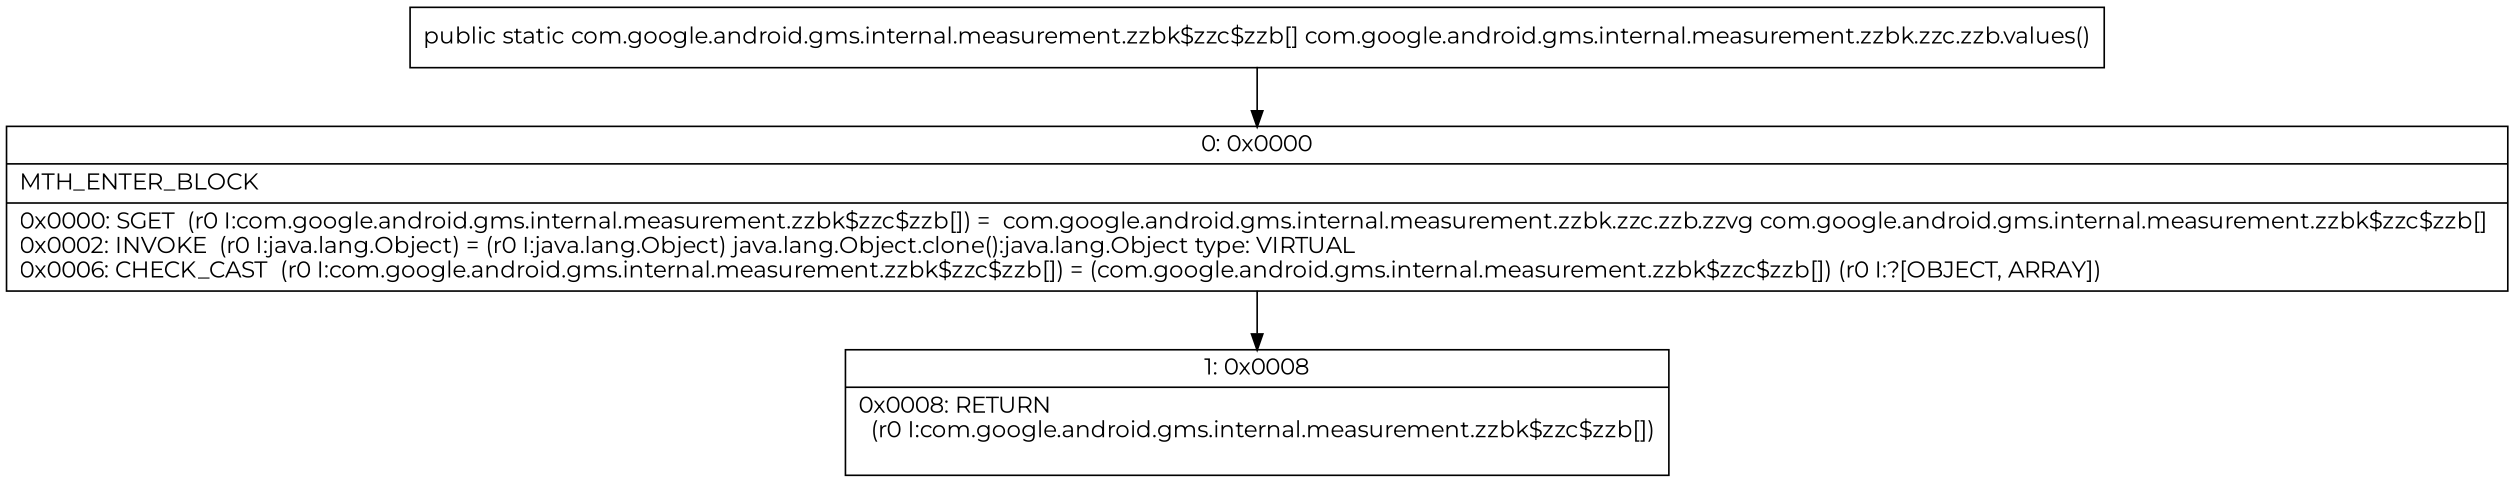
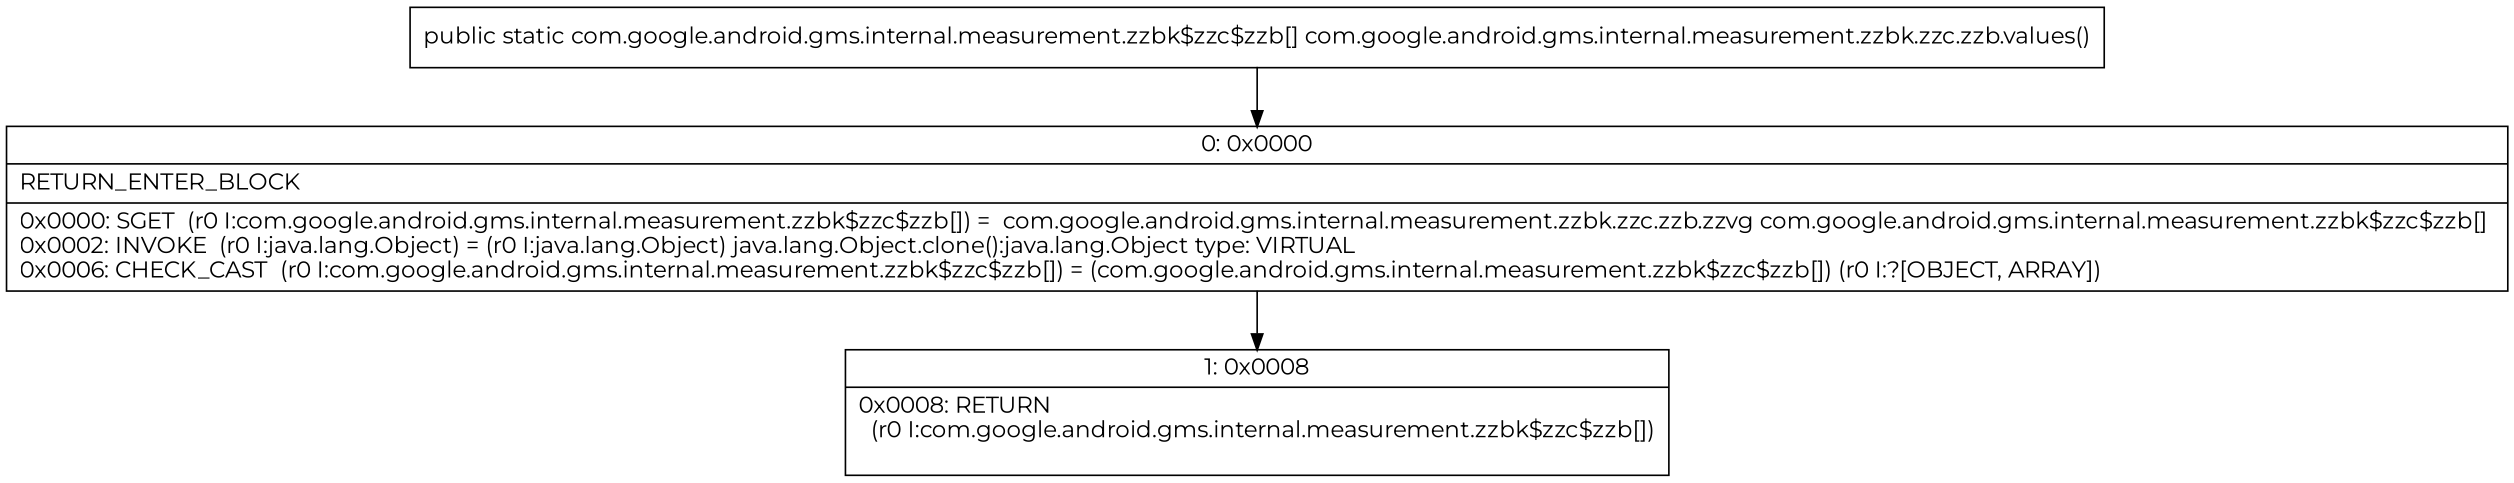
node "0: 0x0000": text "MTH_ENTER_BLOCK" -> "RETURN_ENTER_BLOCK"
